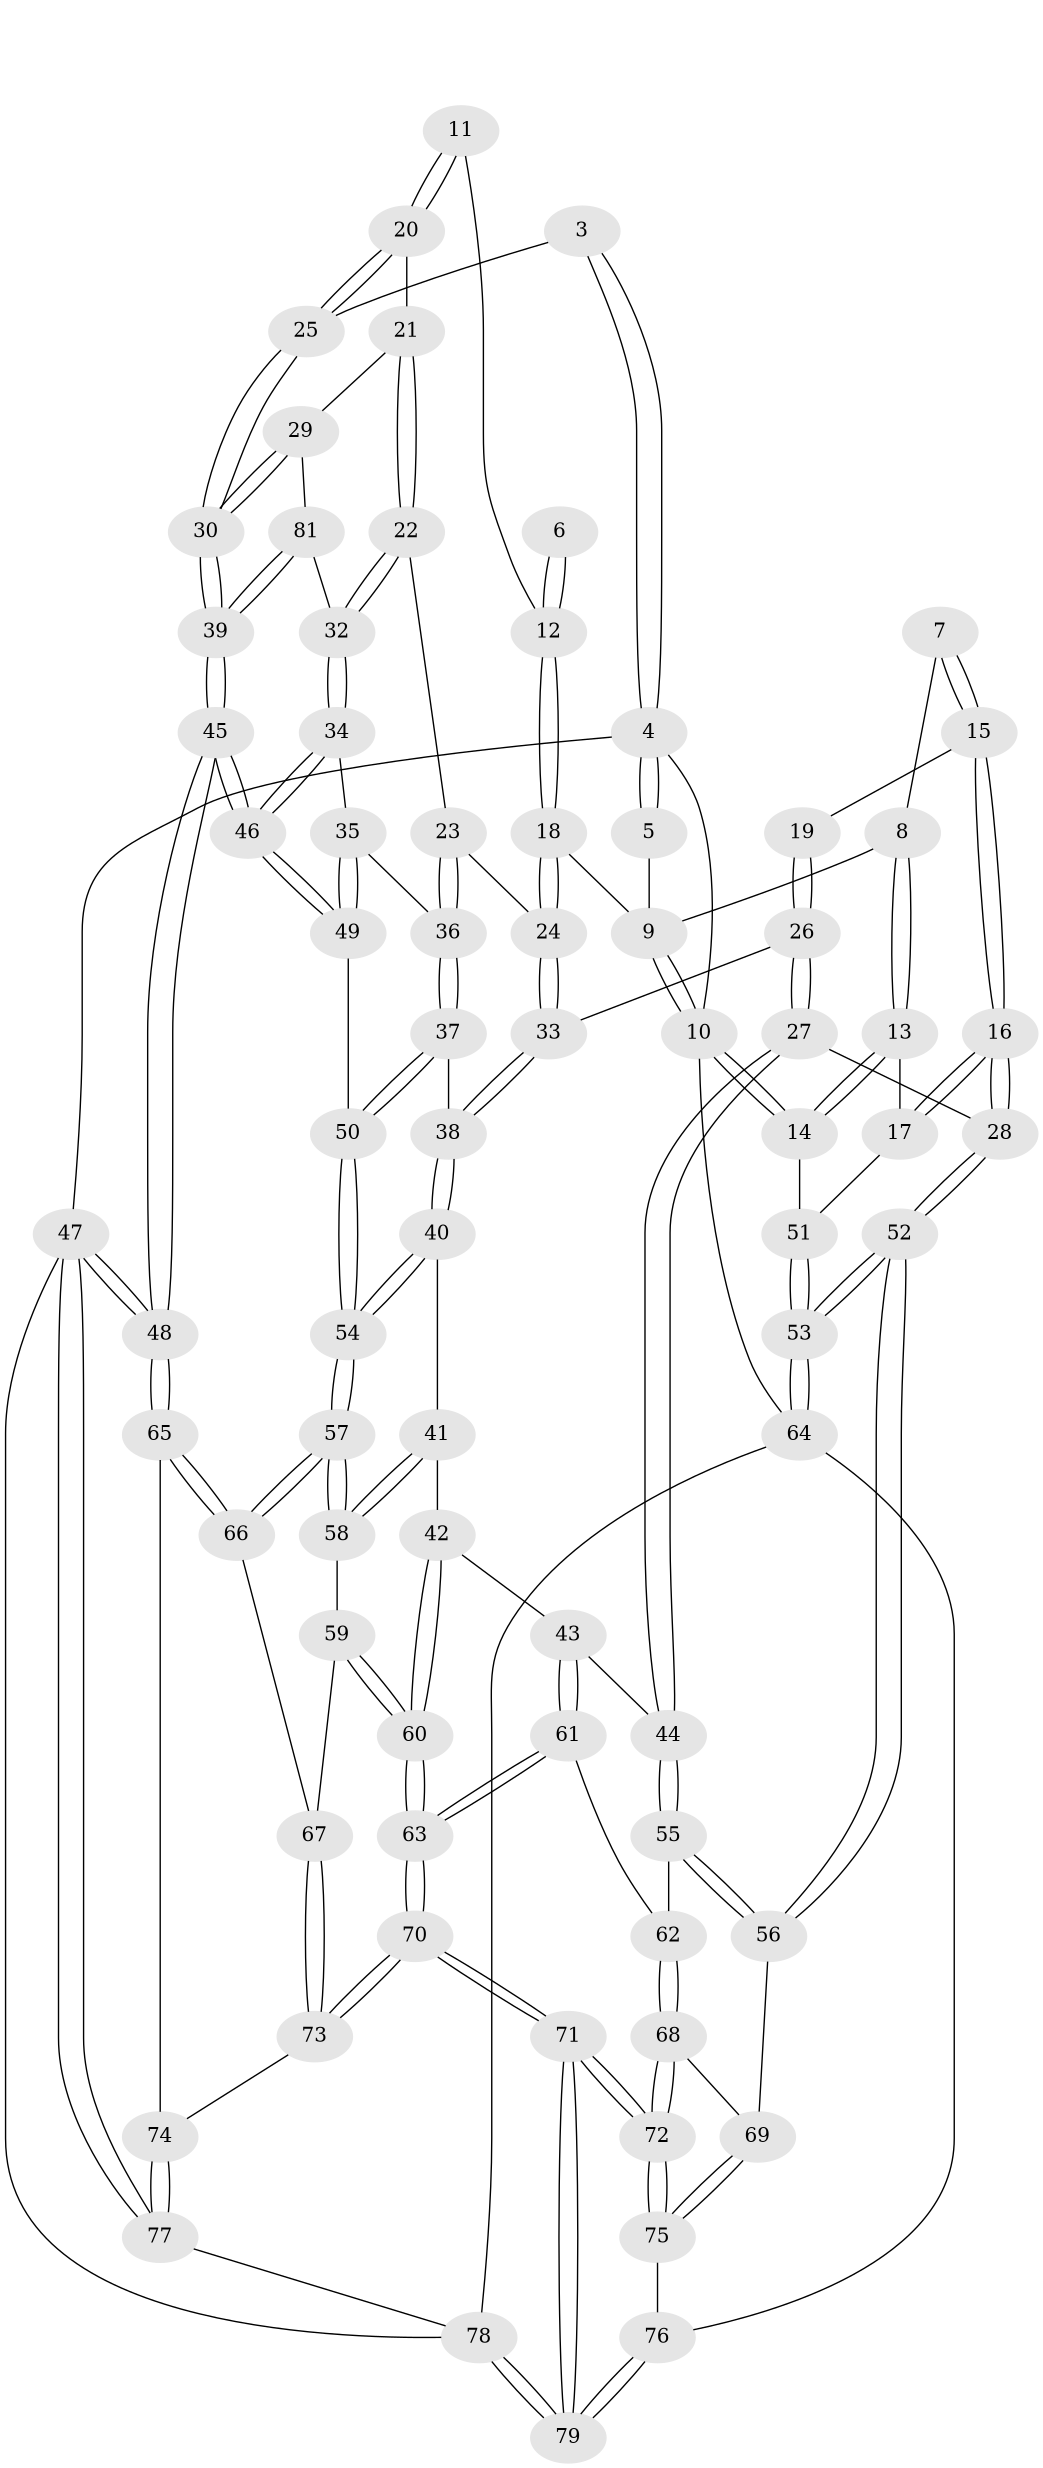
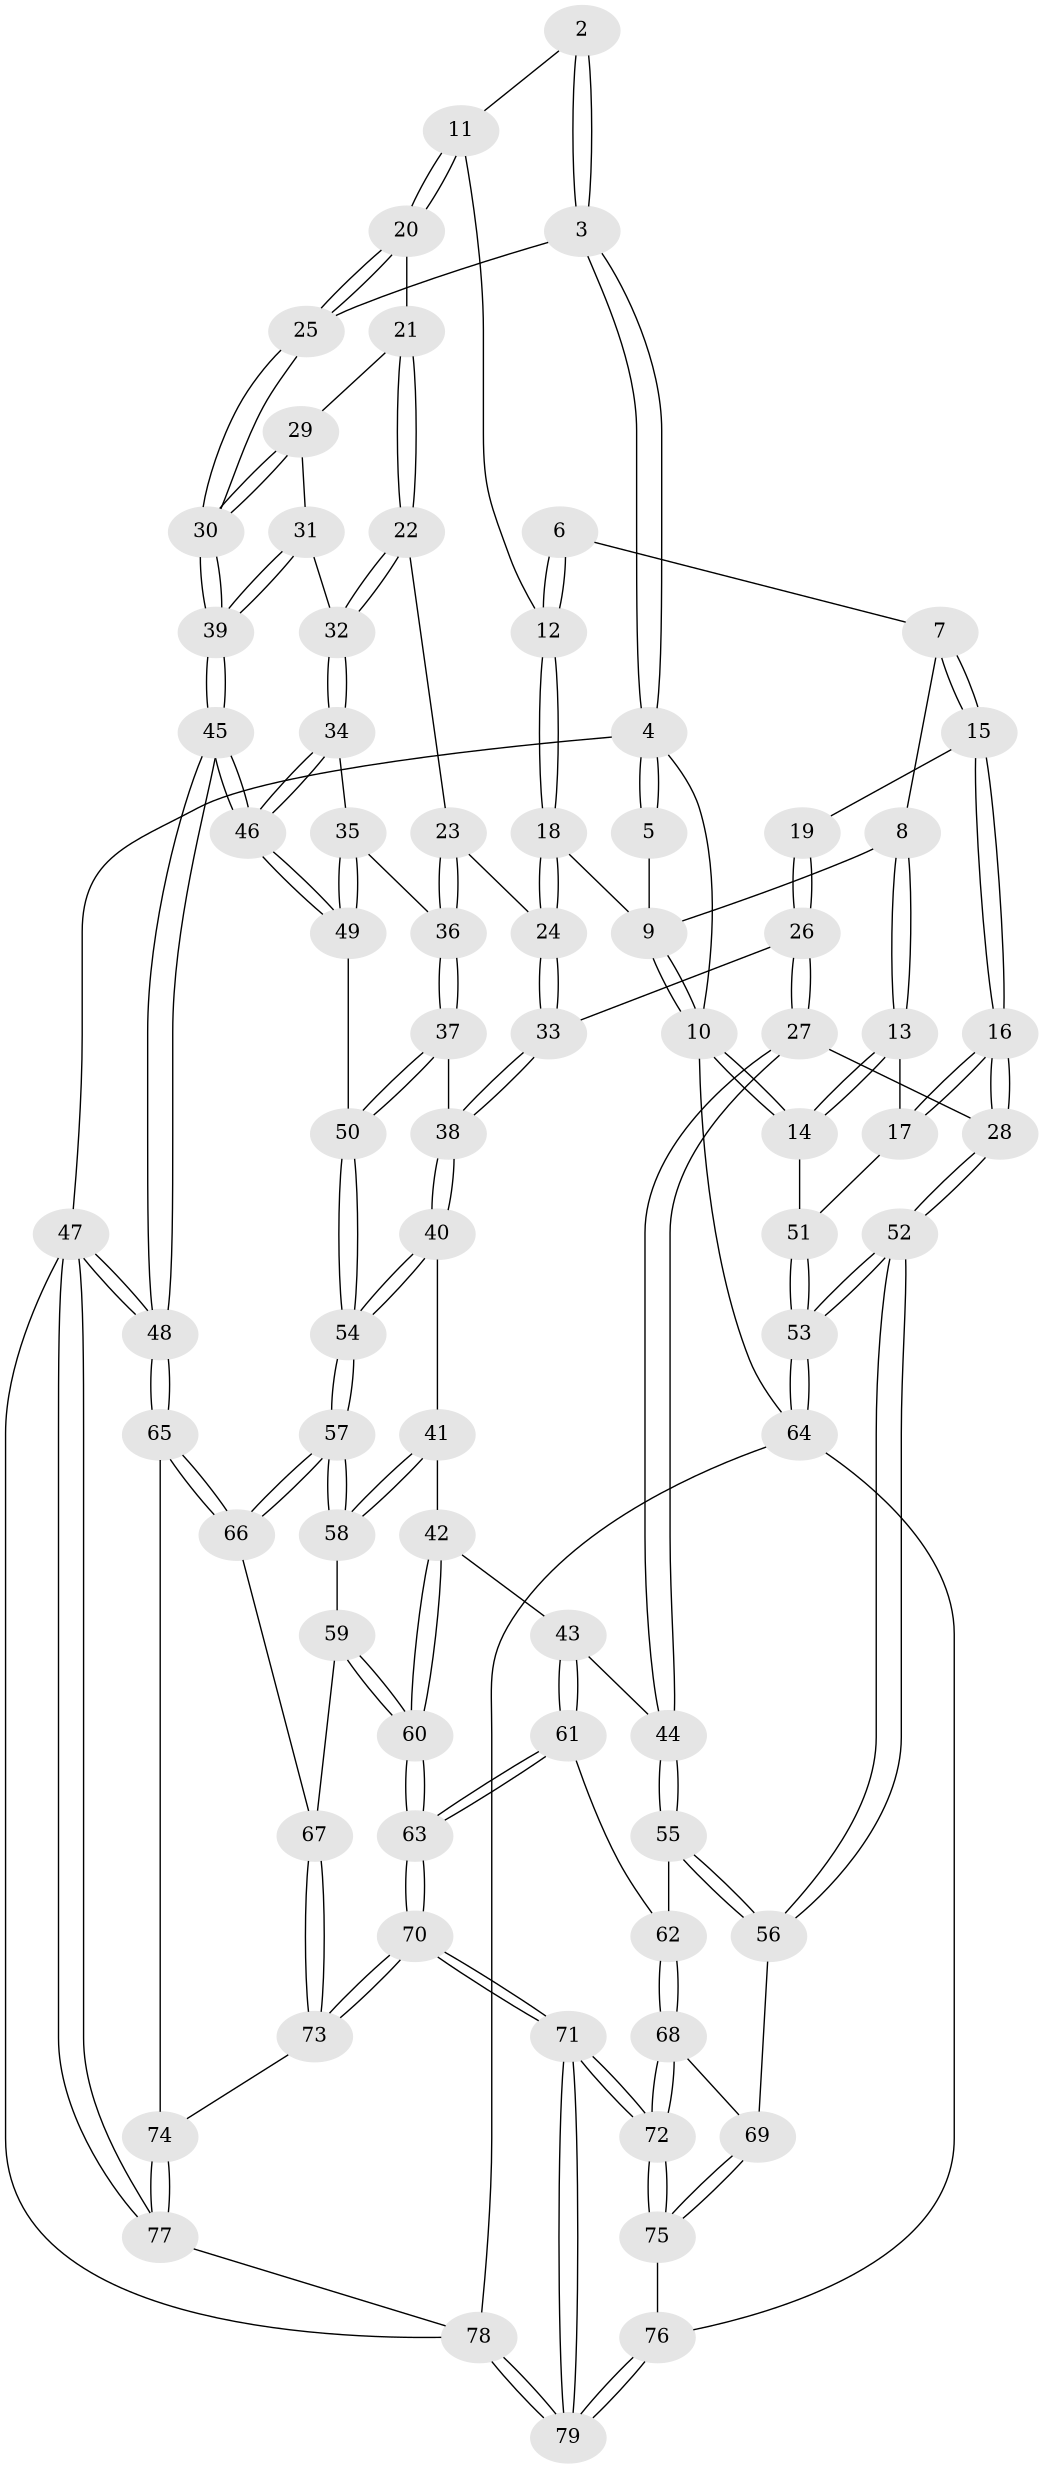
node "2": added
node "81": label "81" -> "31"
edge "6" -- "7": added
